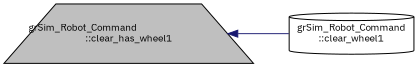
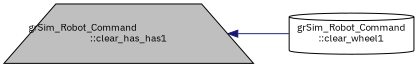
node "grSim_Robot_Command ::clear_has_wheel1": label "grSim_Robot_Command ::clear_has_wheel1" -> "grSim_Robot_Command ::clear_has_has1"
